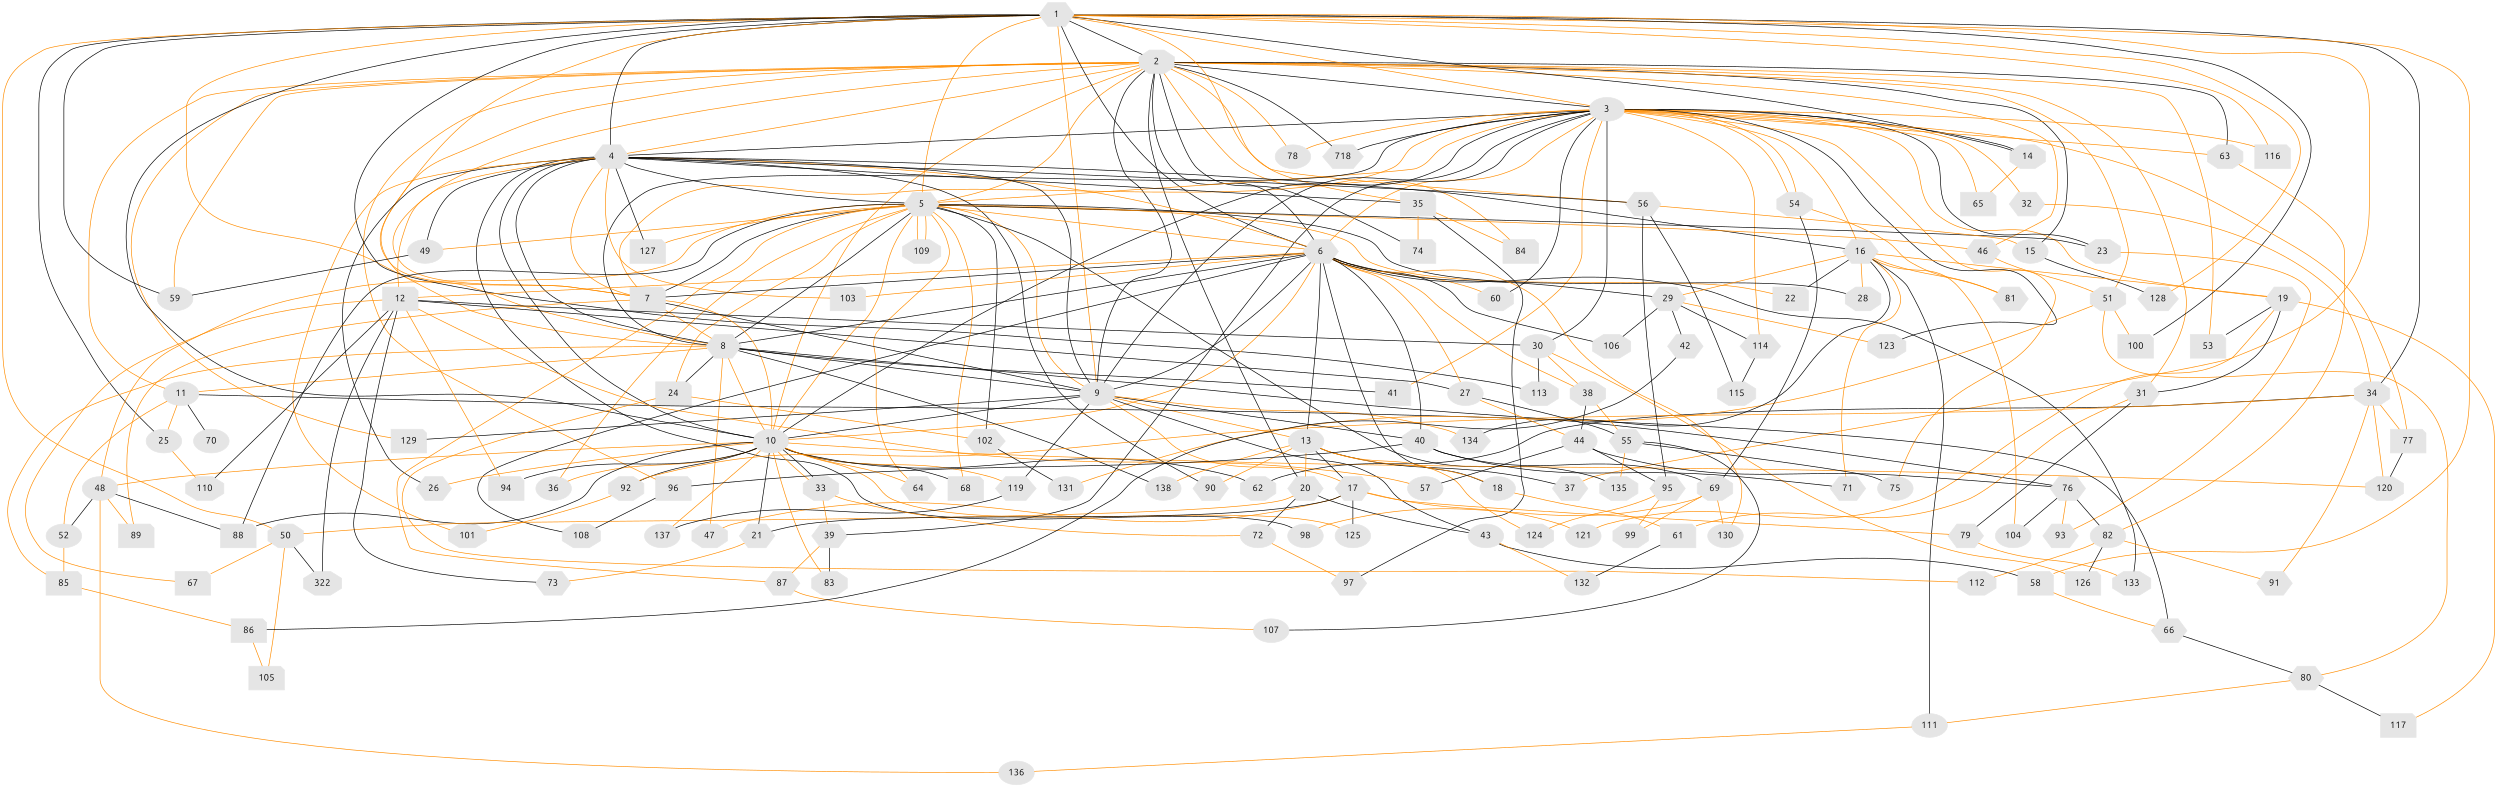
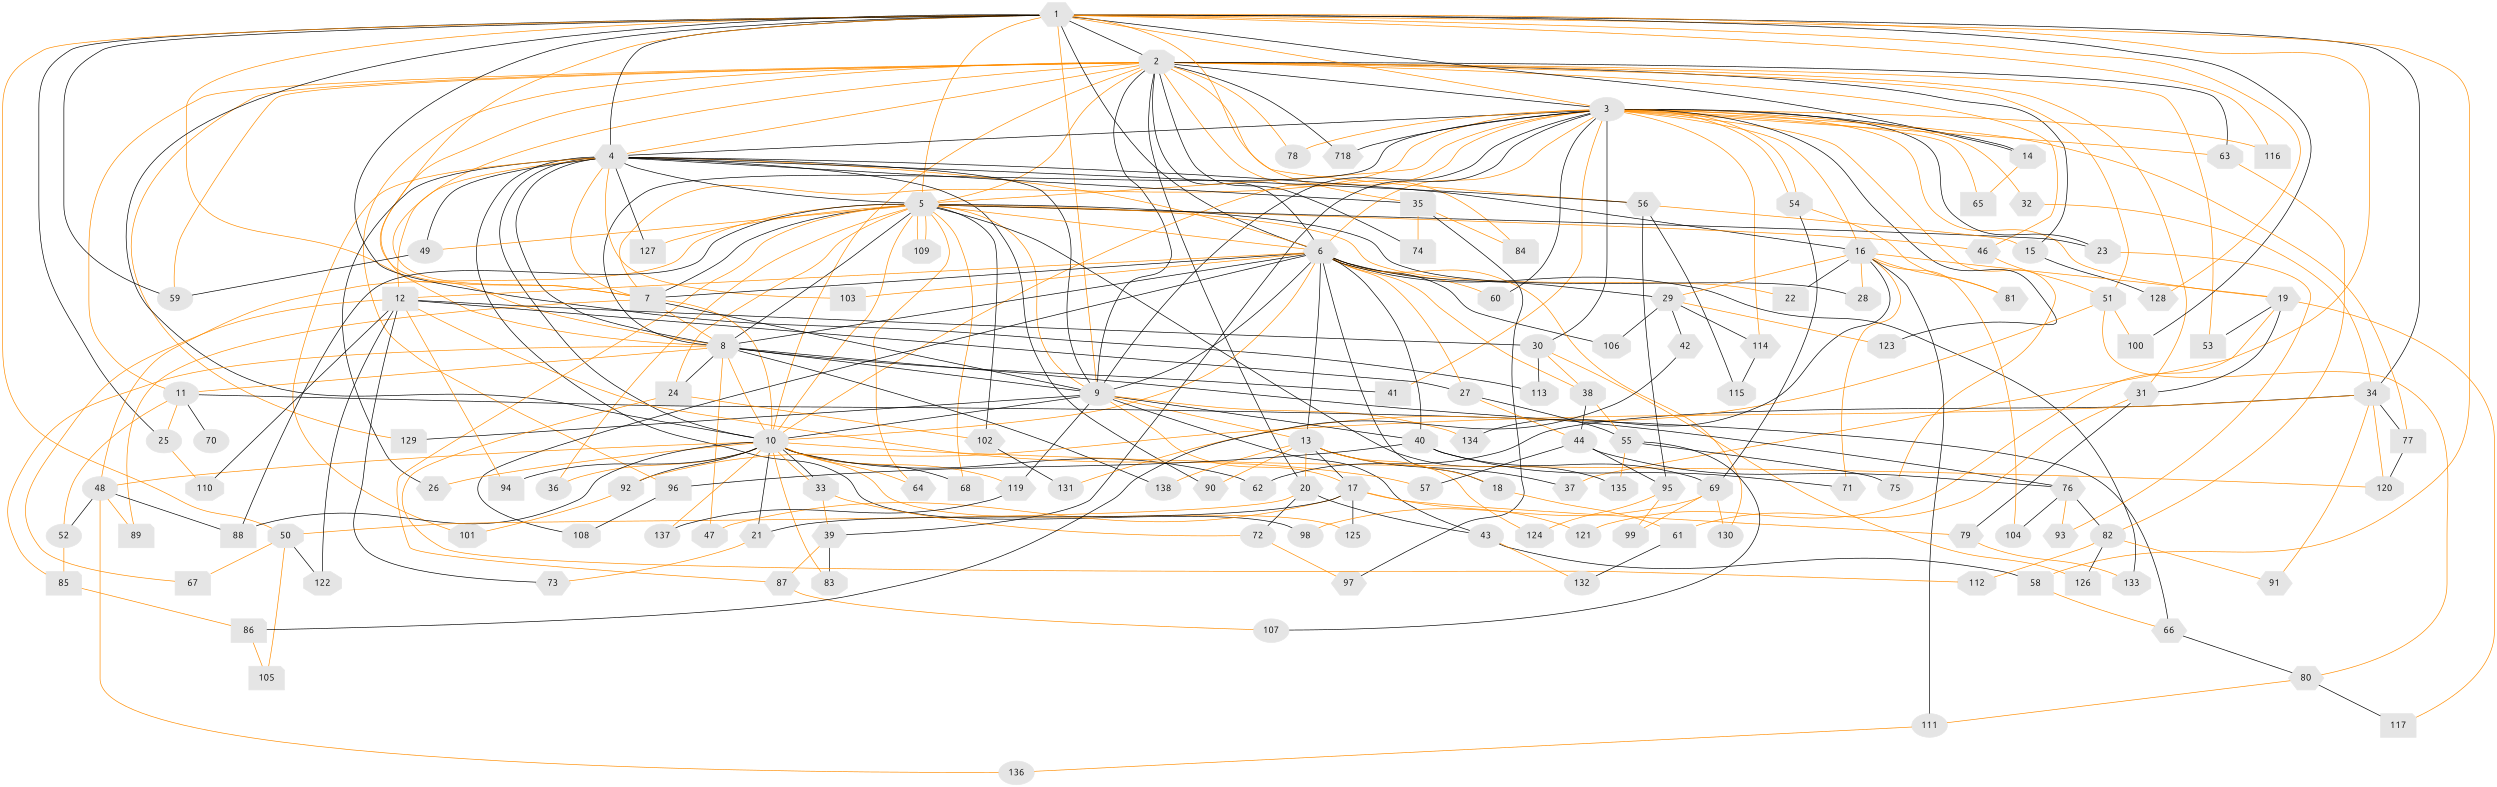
edge "3" -- "10": color black -> darkorange
edge "34" -- "77": color darkorange -> black
node "322": label "322" -> "122"
